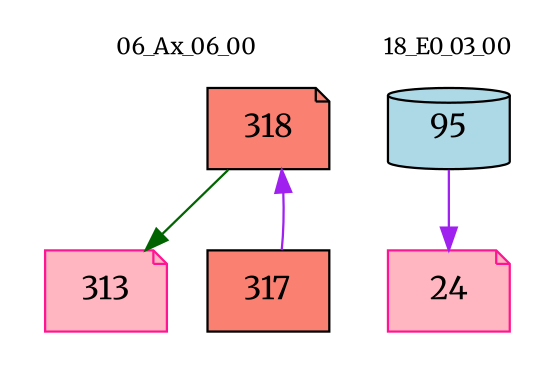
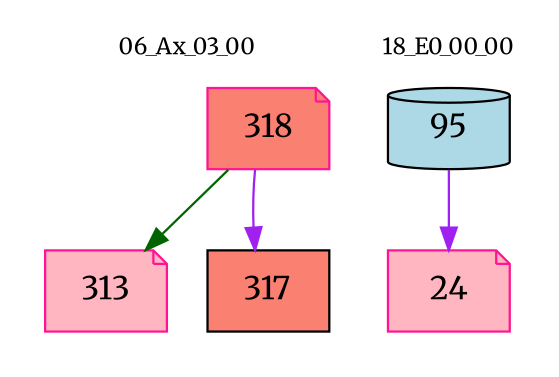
cluster "06_Ax_06_00": label "06_Ax_06_00" -> "06_Ax_03_00"
cluster "18_E0_03_00": label "18_E0_03_00" -> "18_E0_00_00"
node "318": color black -> deeppink
edge "317" -> "318": reversed
